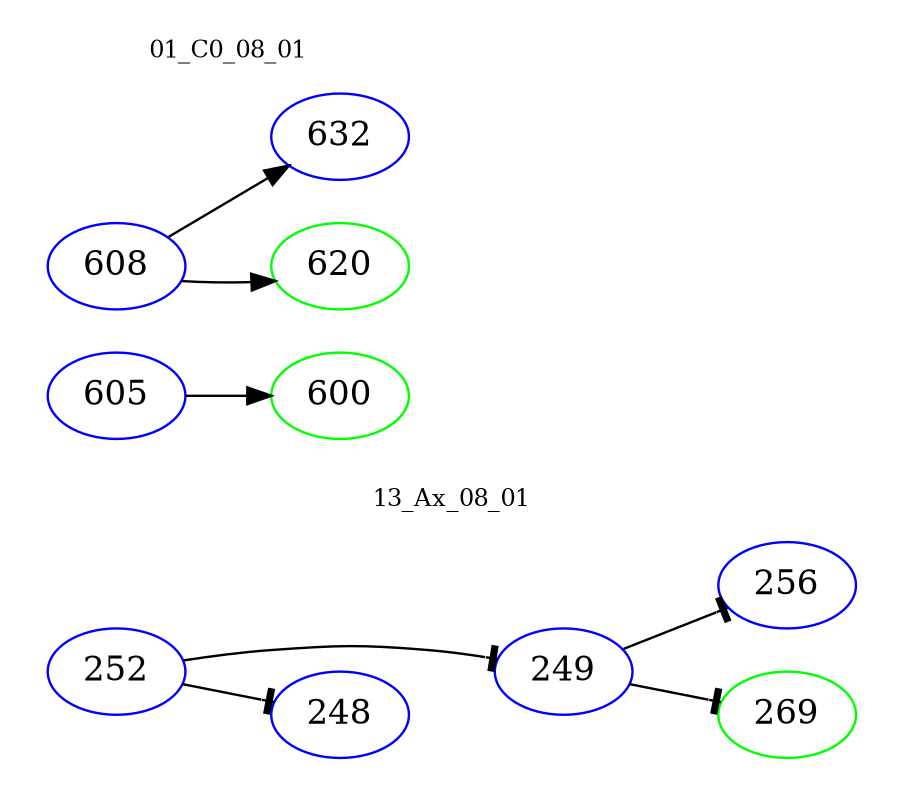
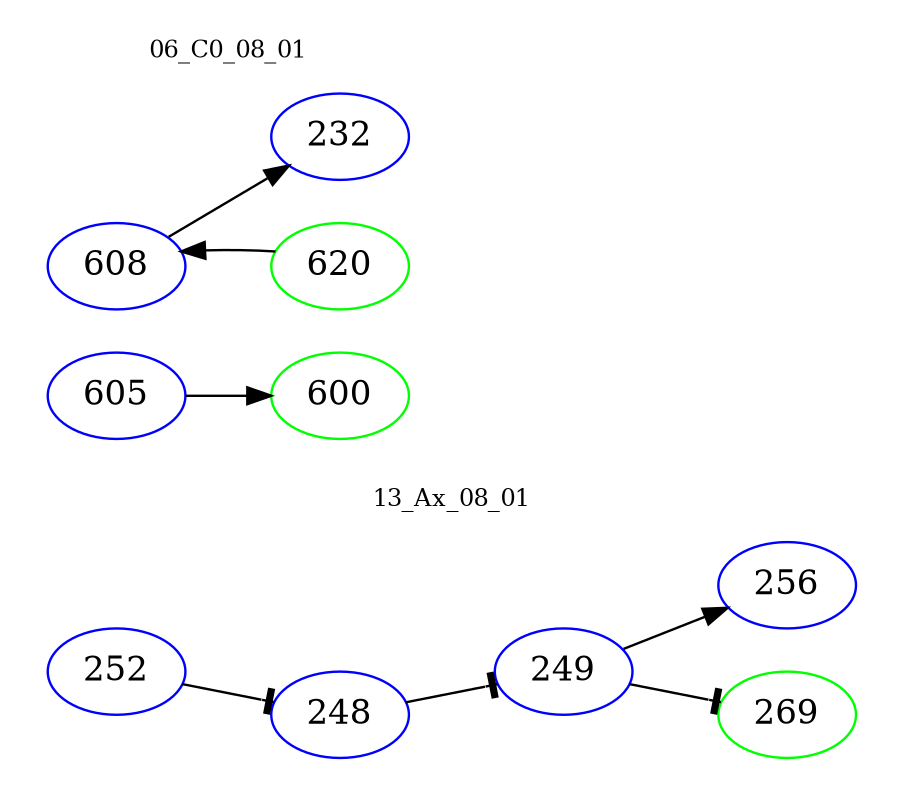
cluster "01_C0_08_01": label "01_C0_08_01" -> "06_C0_08_01"
node "632": label "632" -> "232"
edge "608" -> "620": reversed
edge "249" -> "256": arrowhead tee -> normal
edge "252" -> "249": now "248" -> "249"
